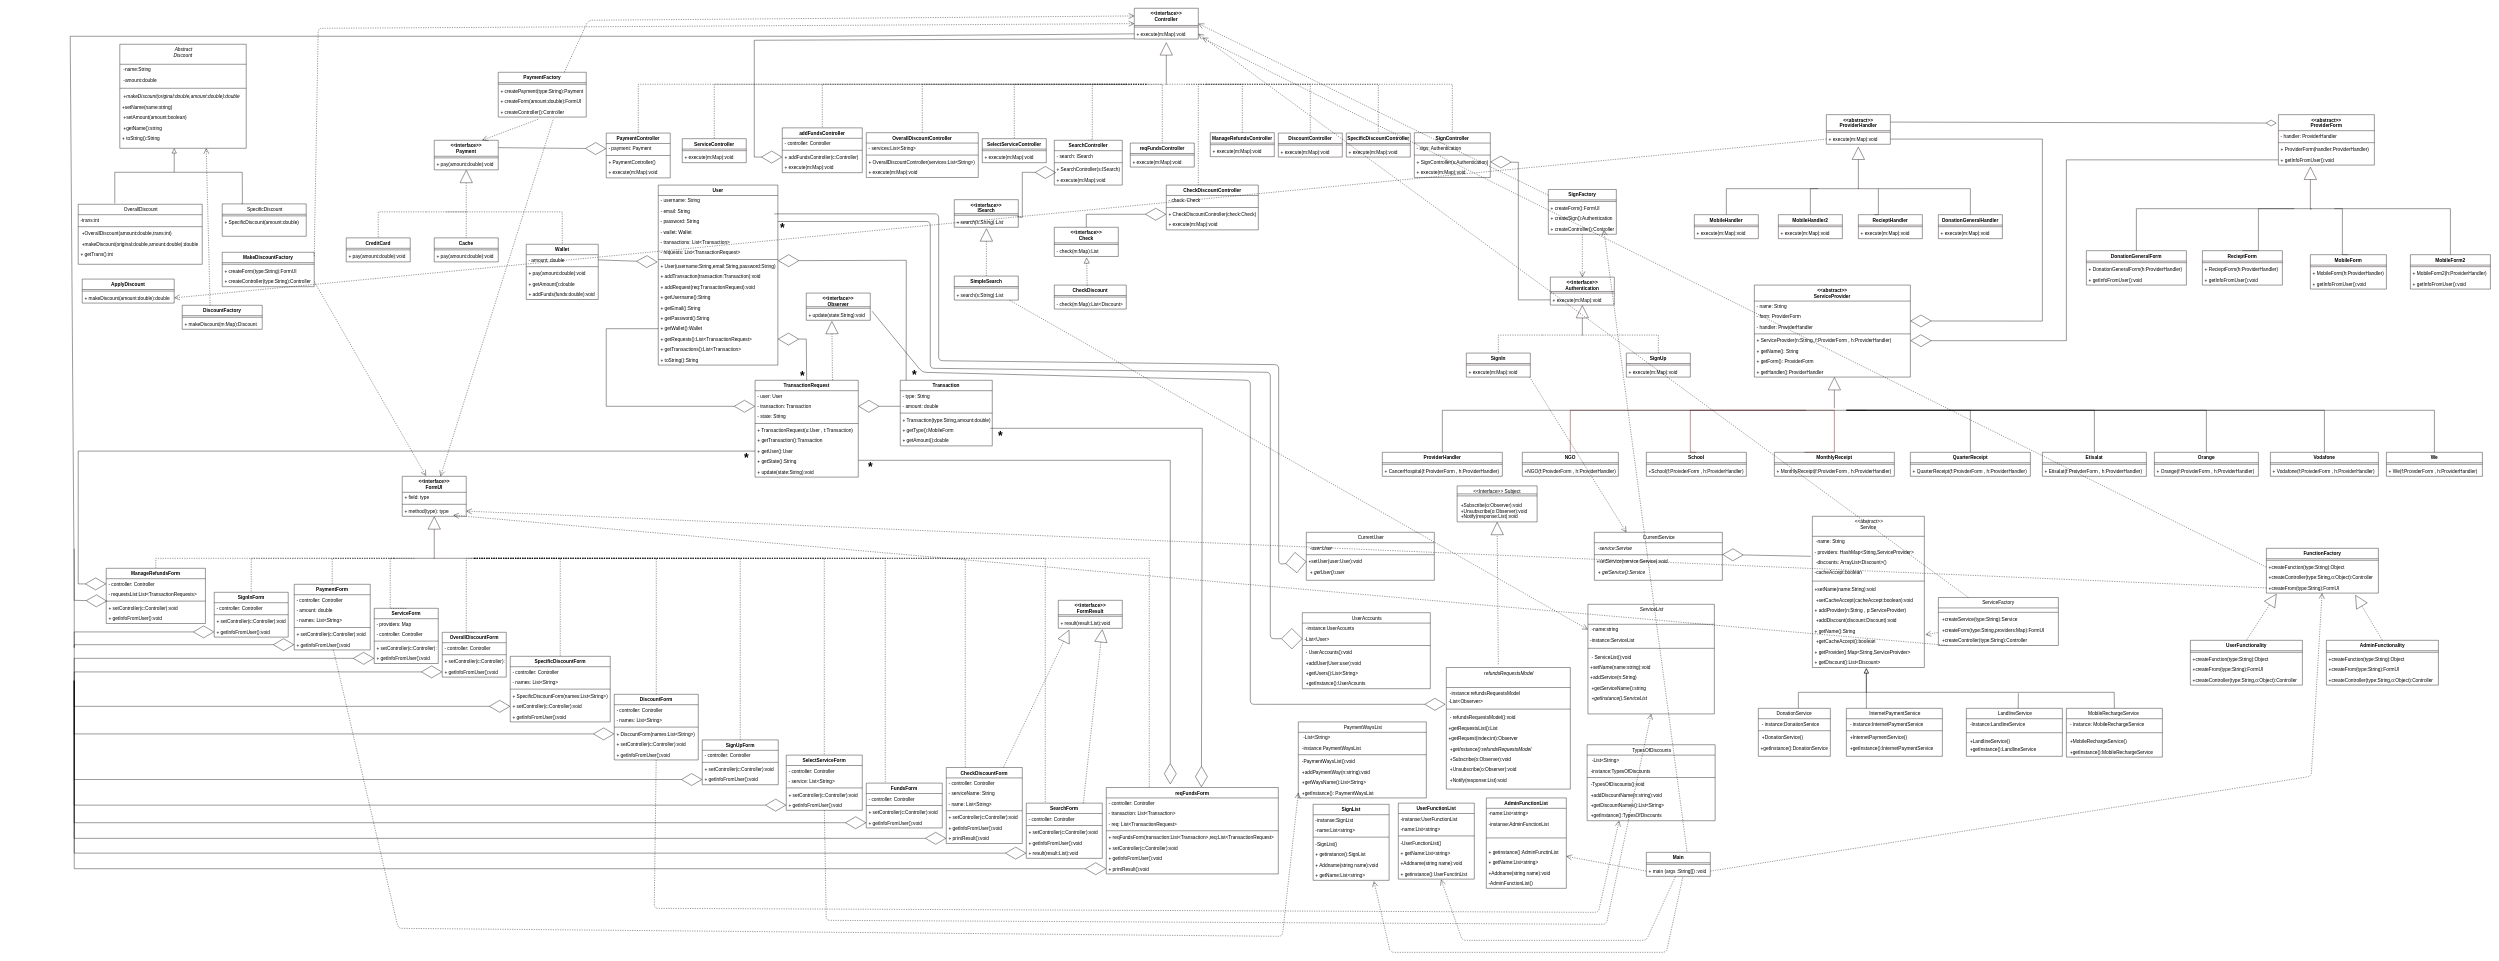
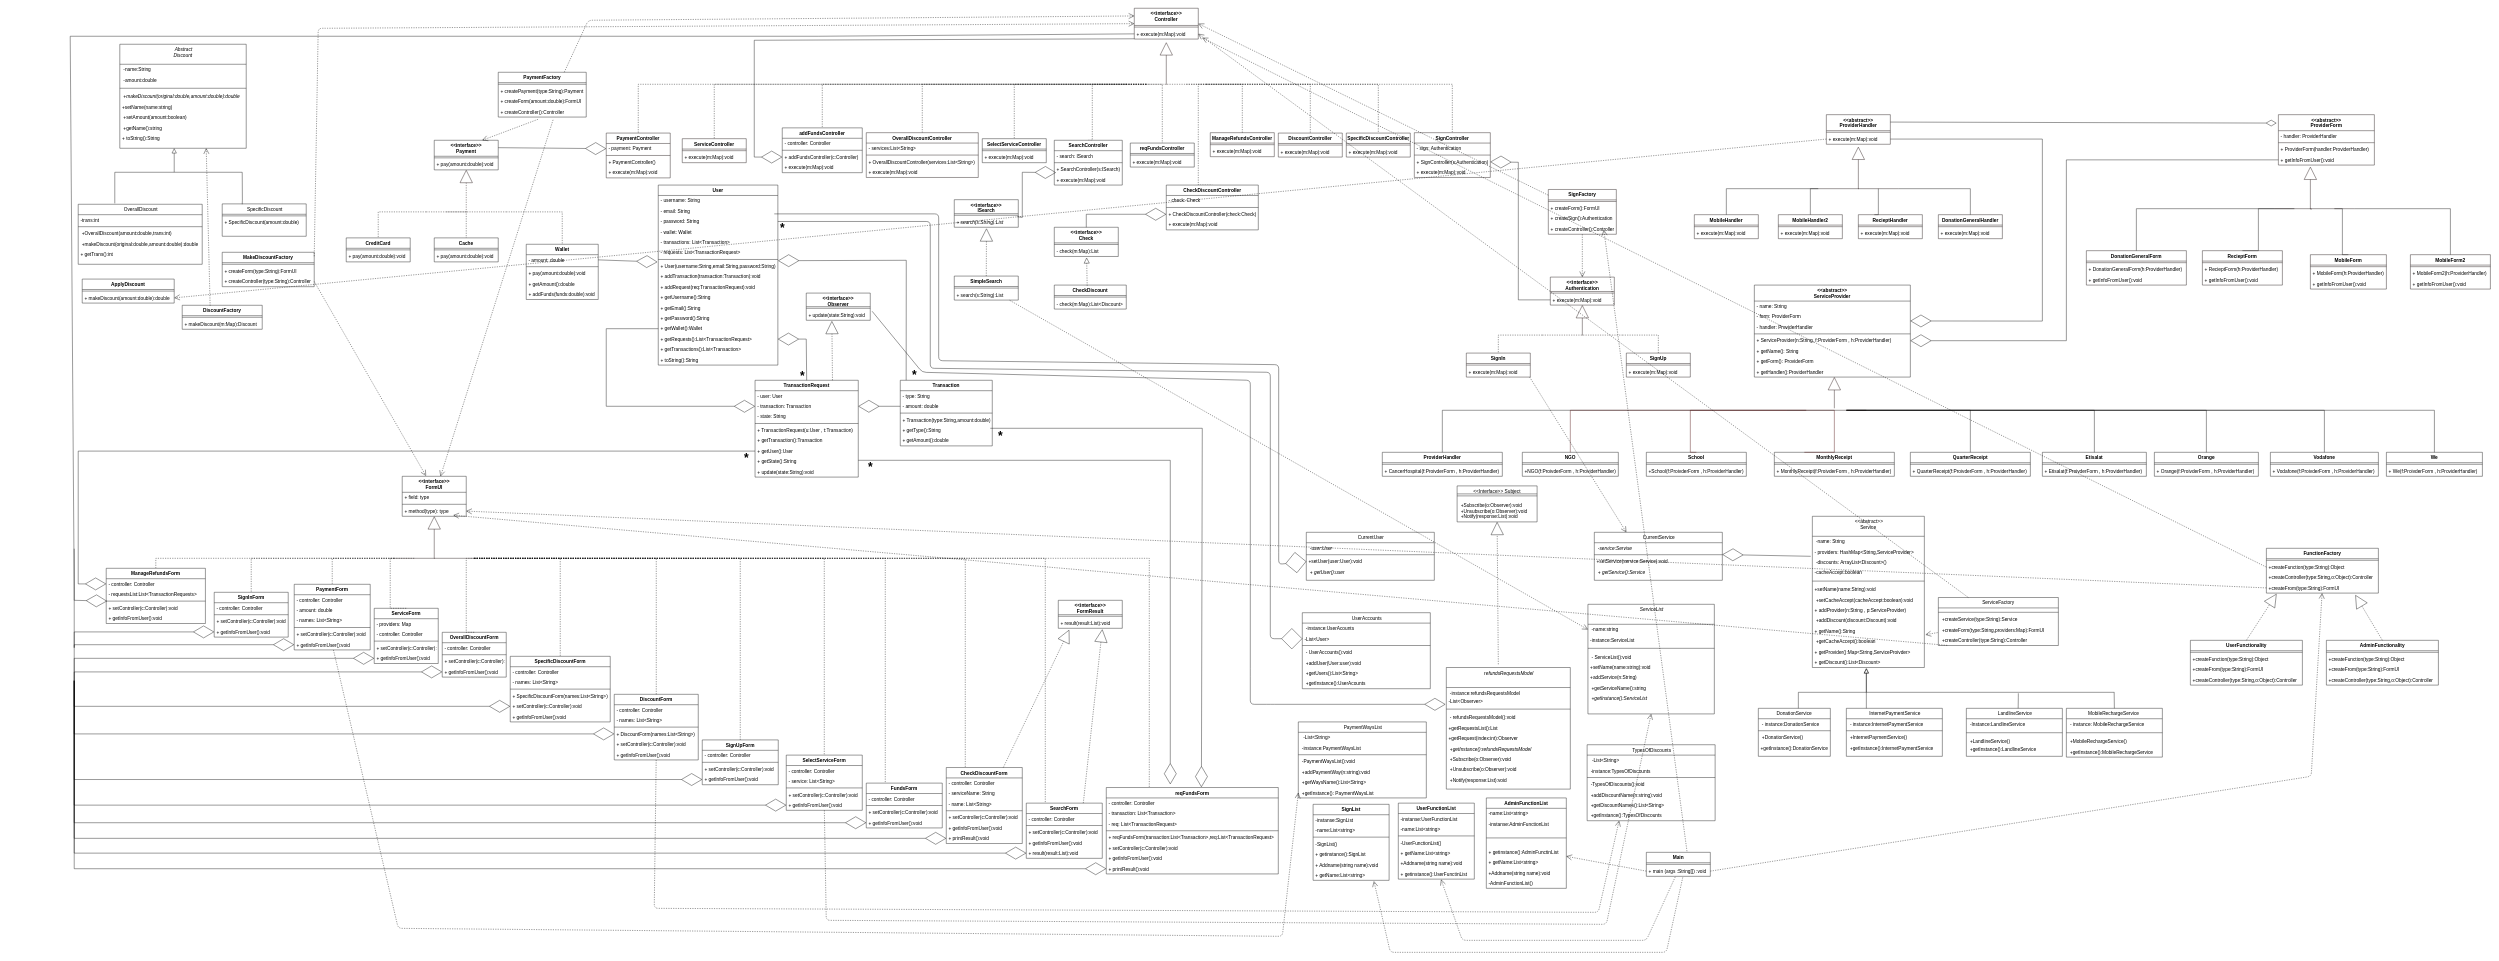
node "+ getType():MobileForm": label "+ getType():MobileForm" -> "+ getType():String"
